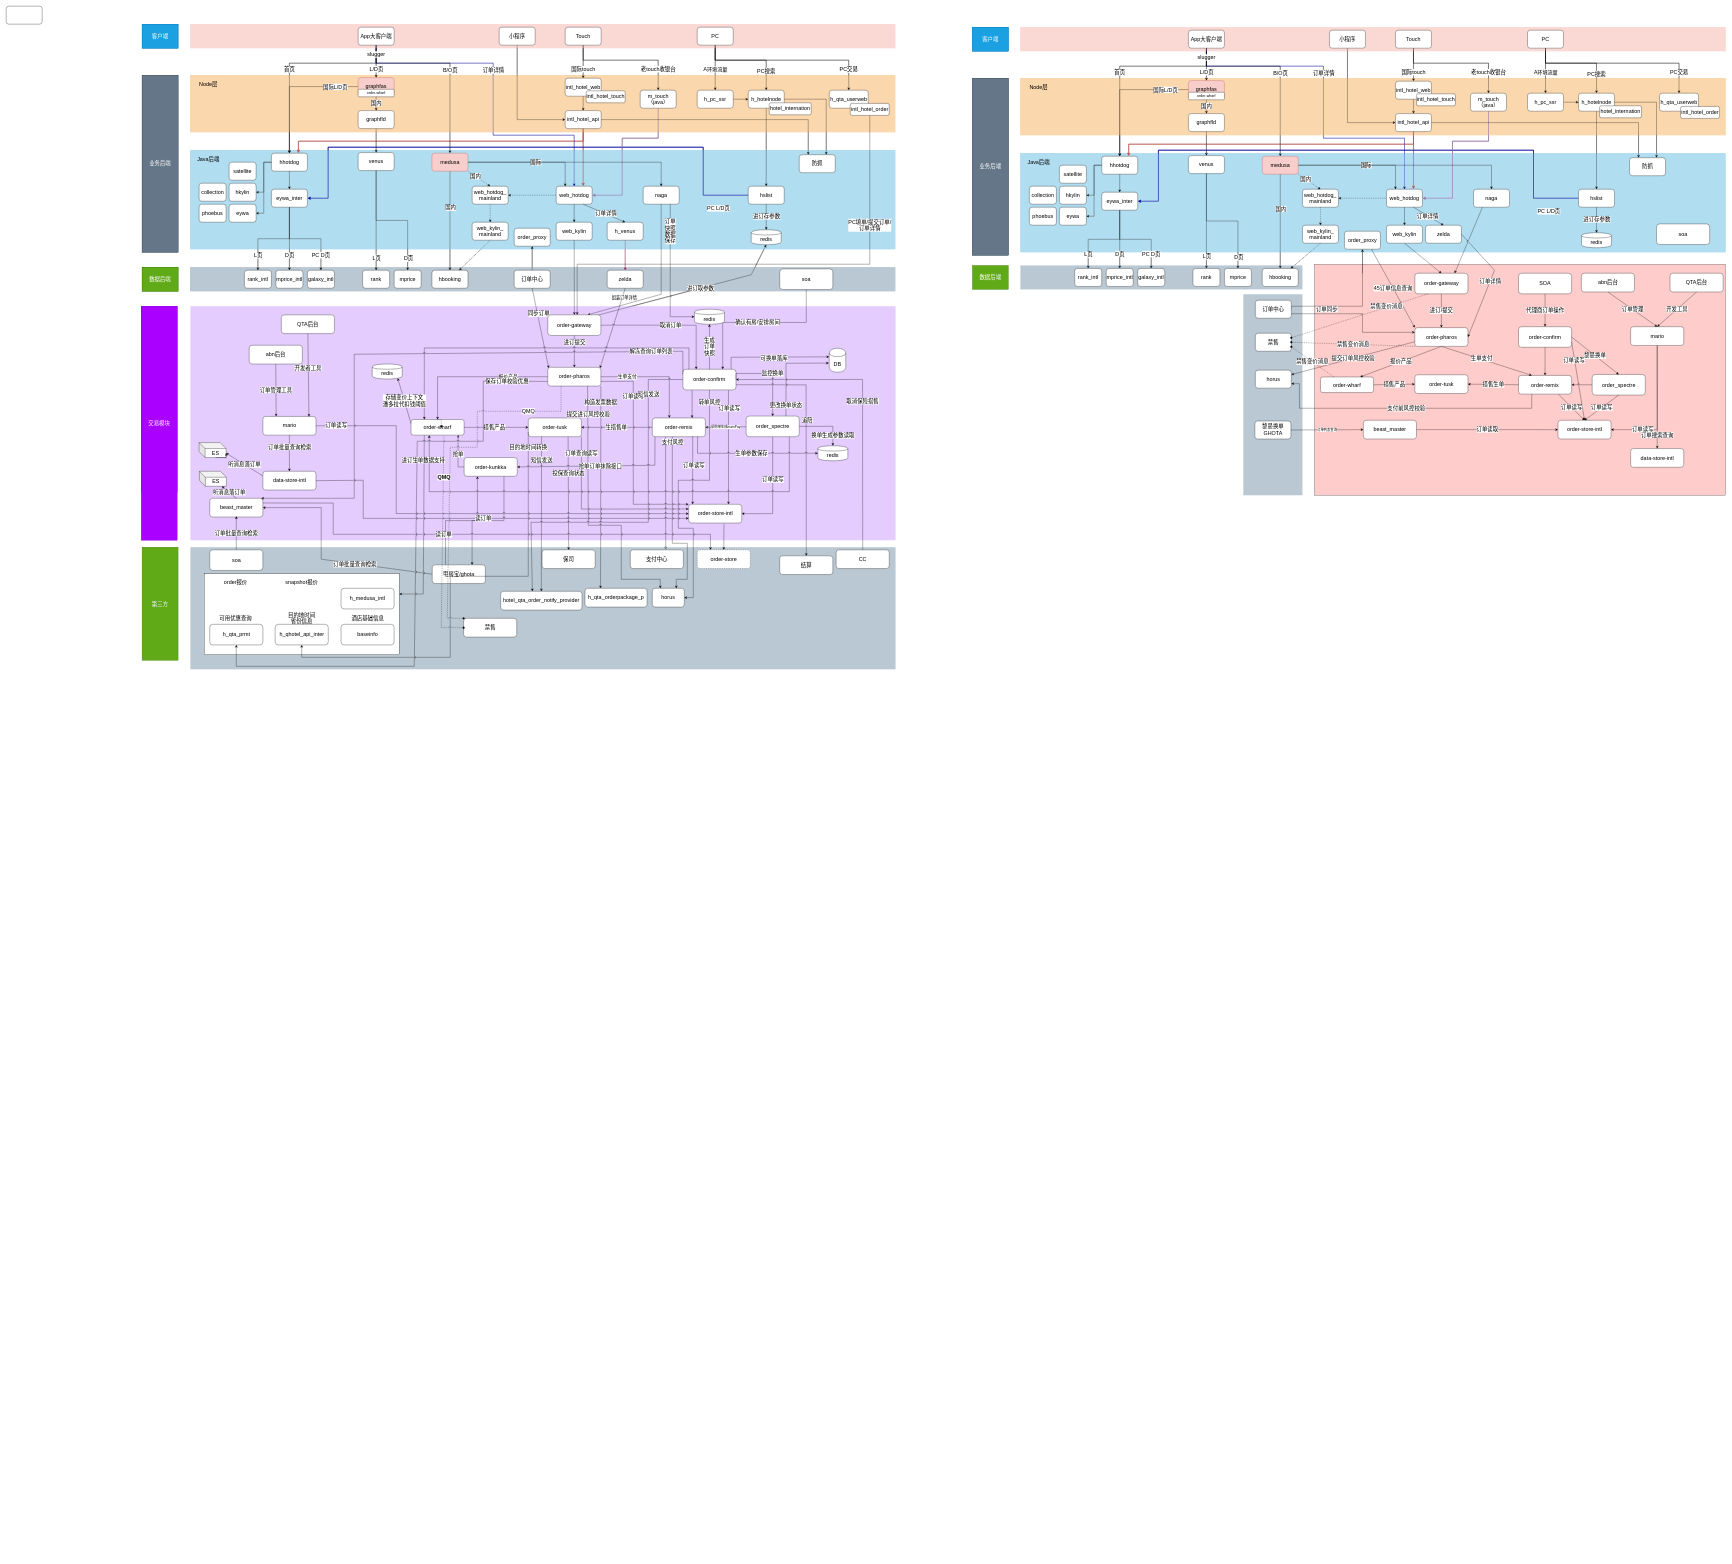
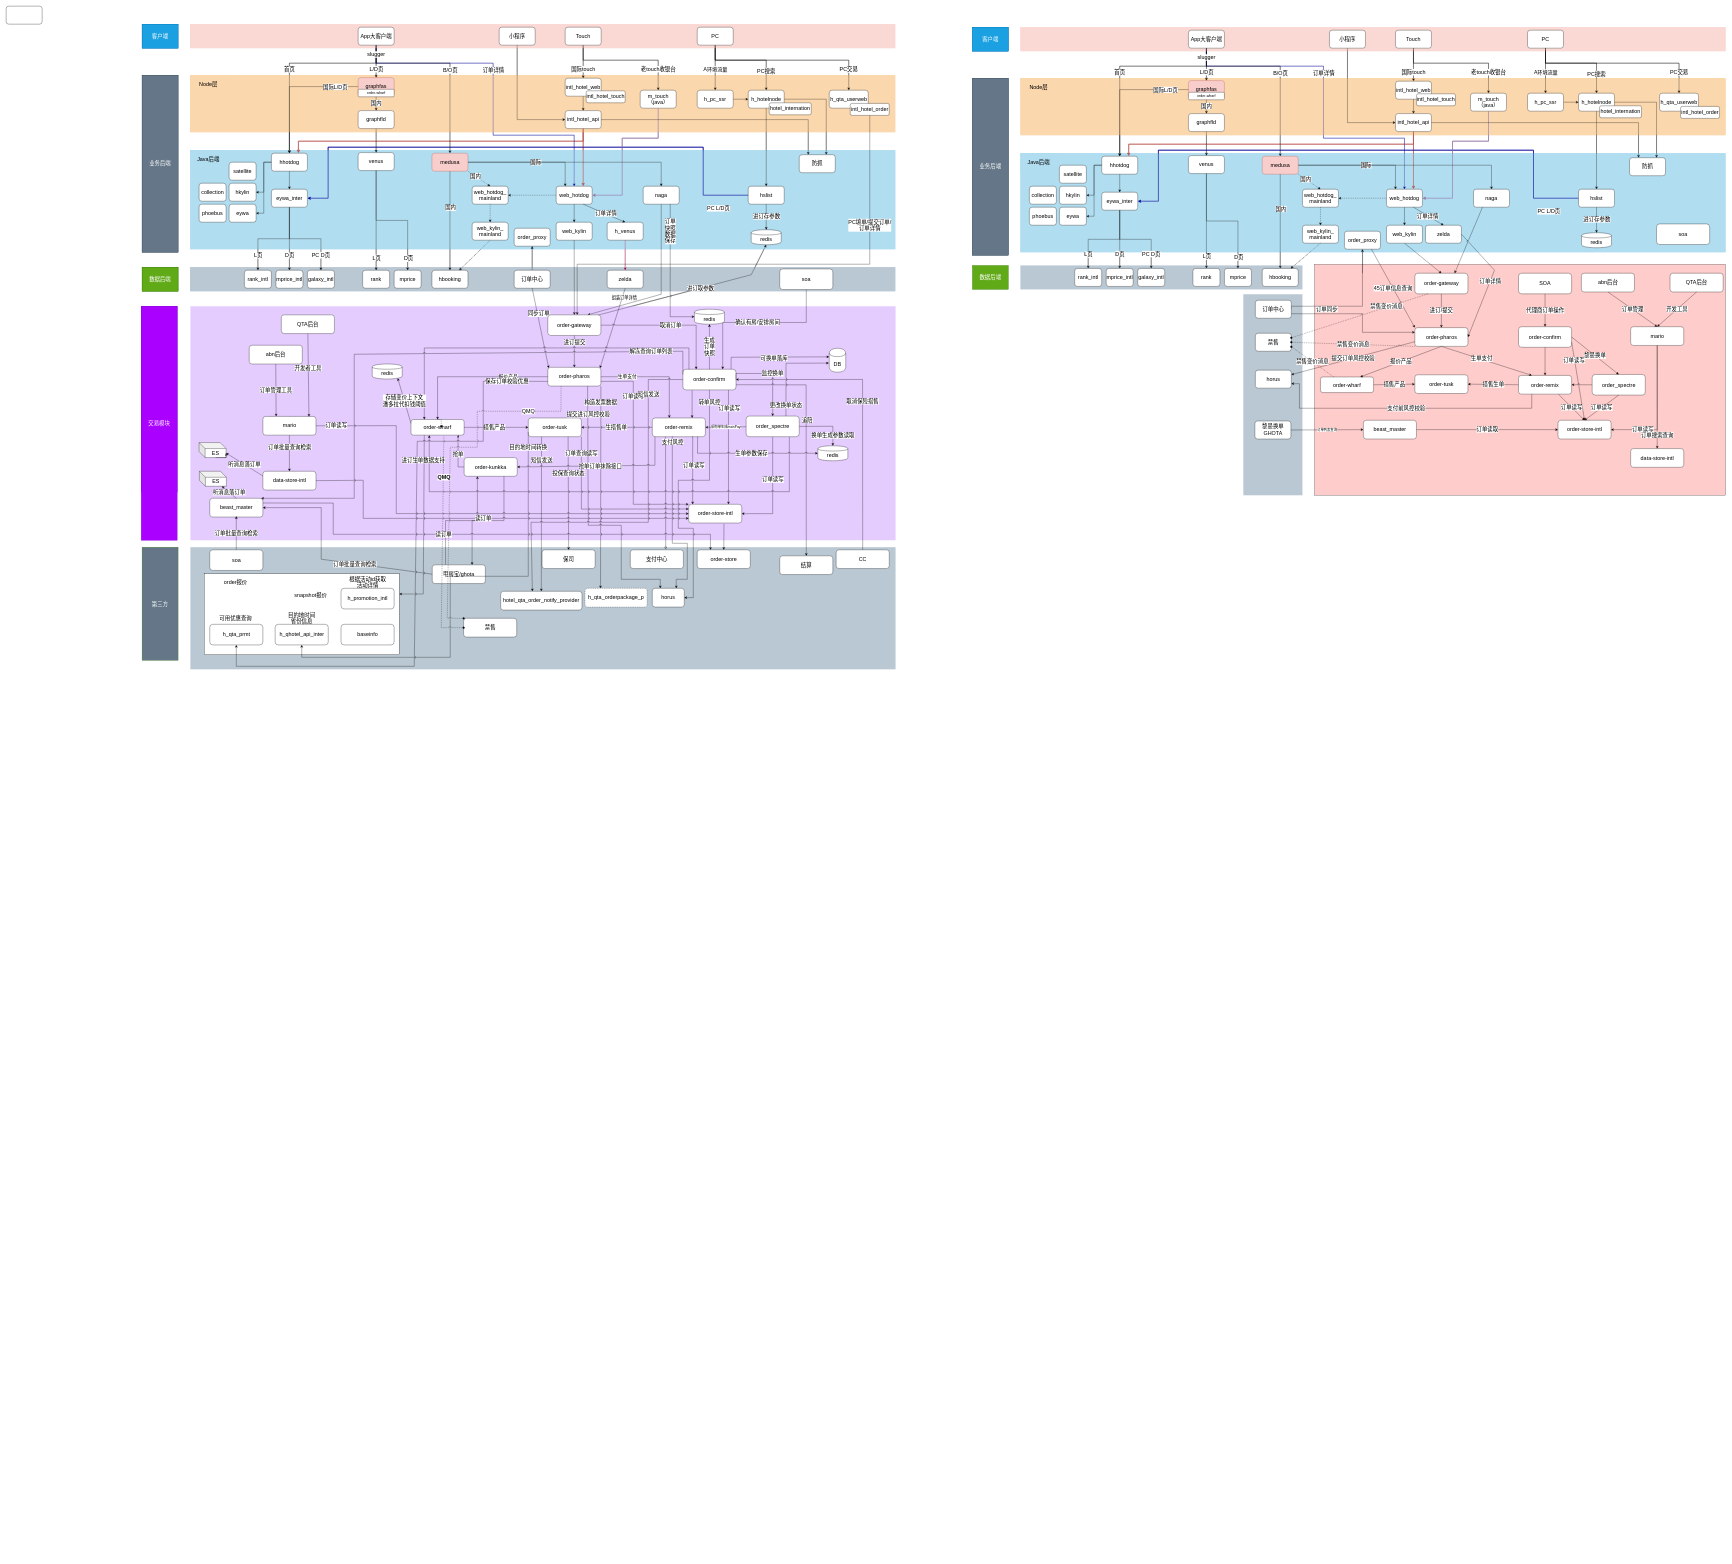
node "order-store": style dashed -> solid
node "snapshot报价": moved (302, 582) -> (311, 596)
node "根据活动id获取活动详情": added
node "h_medusa_intl": label "h_medusa_intl" -> "h_promotion_intl"
node "h_qta_orderpackage_p": style solid -> dashed
node "第三方": fillcolor #60a917 -> #647687
node "酒店基础信息": removed
